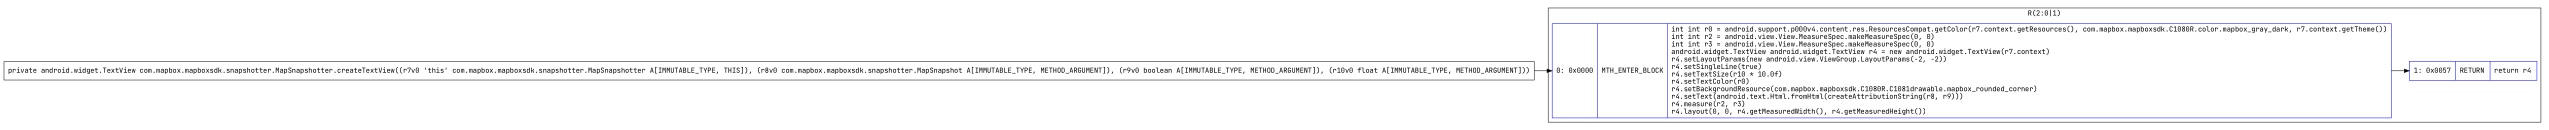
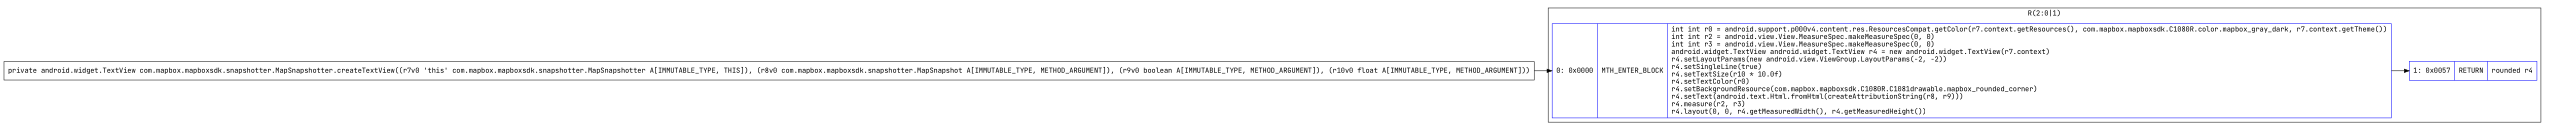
node "1: 0x0057": text "return r4" -> "rounded r4"
